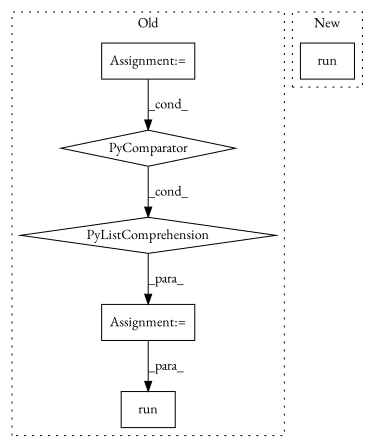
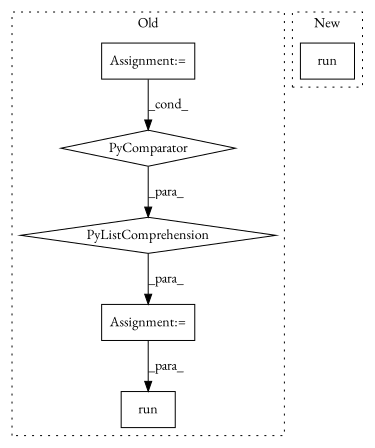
edge "PyComparator" -> "PyListComprehension": label "_cond_" -> "_para_"
